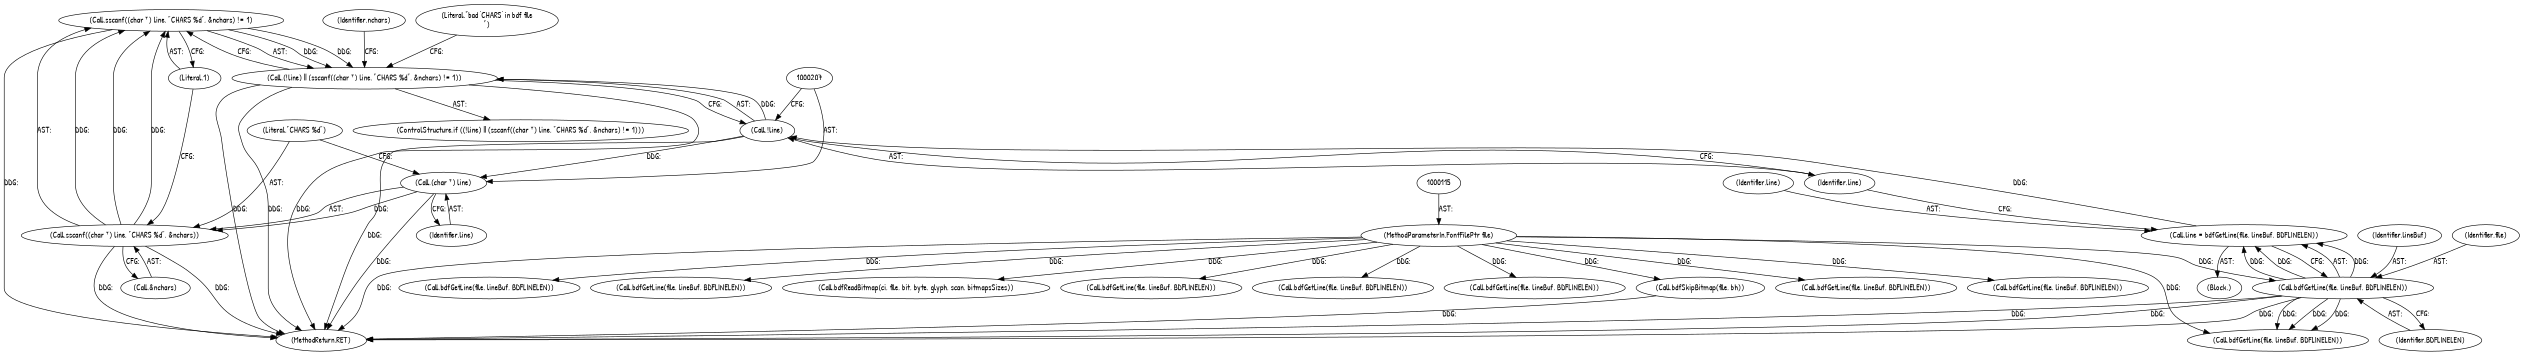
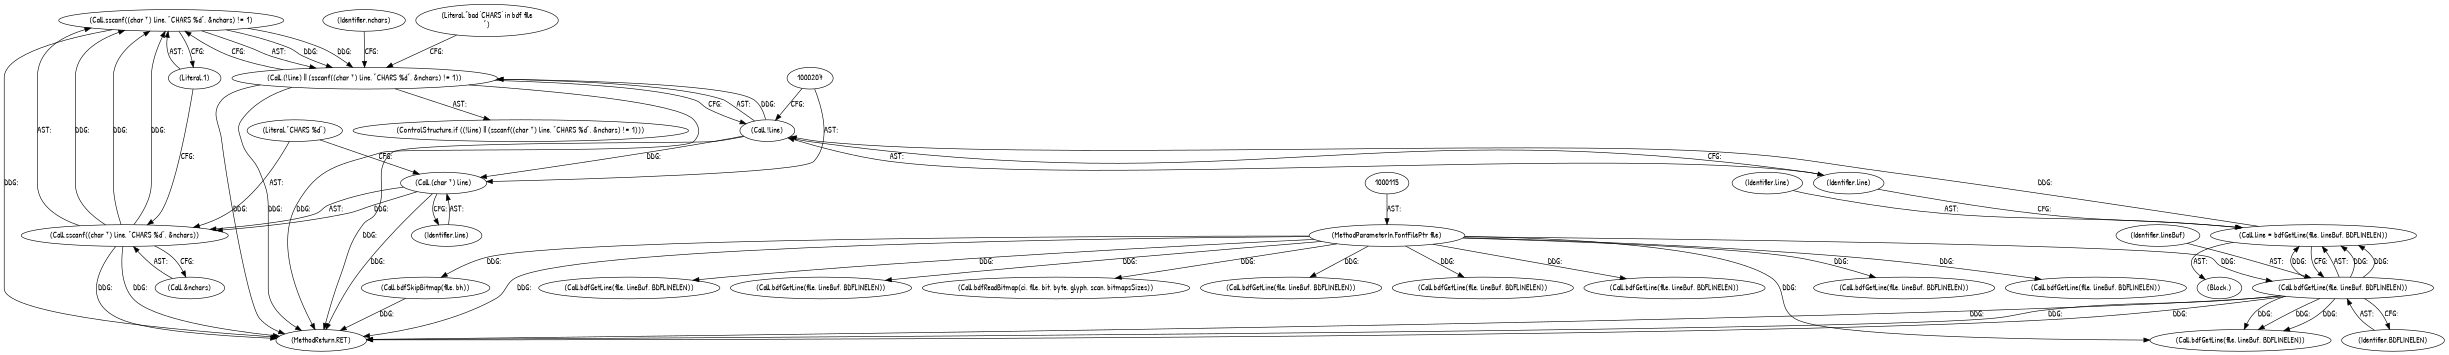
node "(Identifier,file)": removed
